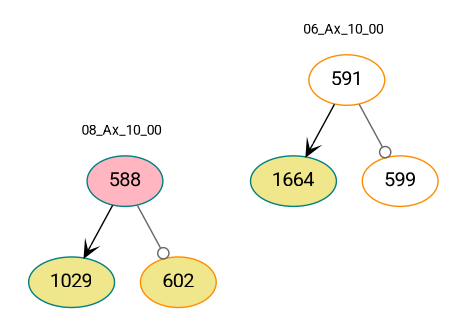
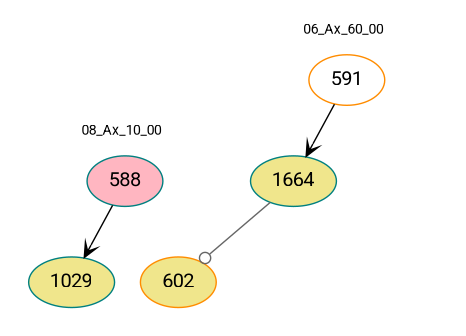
cluster "06_Ax_10_00": label "06_Ax_10_00" -> "06_Ax_60_00"
node "599": removed
edge "588" -> "602": now "1664" -> "602"
